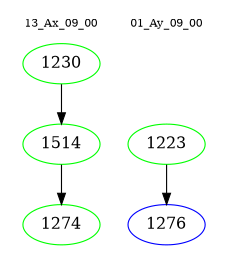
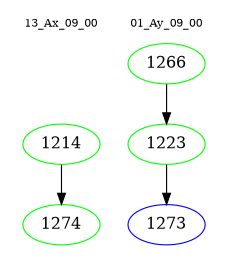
node "1230": removed
node "1266": added
node "1514": label "1514" -> "1214"
node "1276": label "1276" -> "1273"
